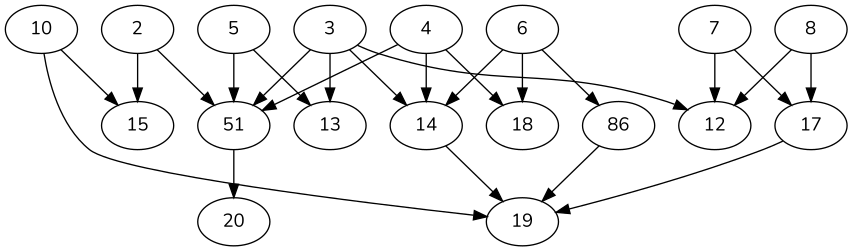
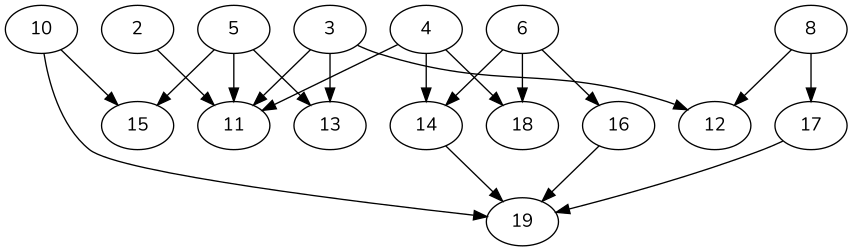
node "7": removed
edge "2" -> "15": now "5" -> "15"
edge "3" -> "14": removed
node "51": label "51" -> "11"
node "86": label "86" -> "16"
node "20": removed
